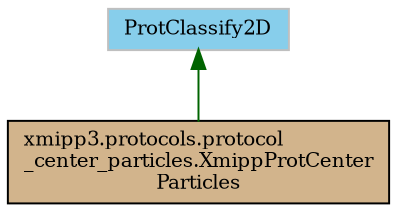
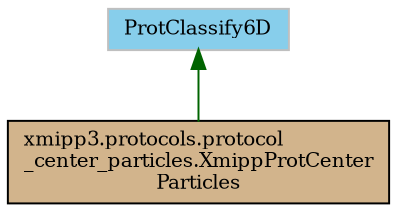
node "ProtClassify2D": label "ProtClassify2D" -> "ProtClassify6D"
